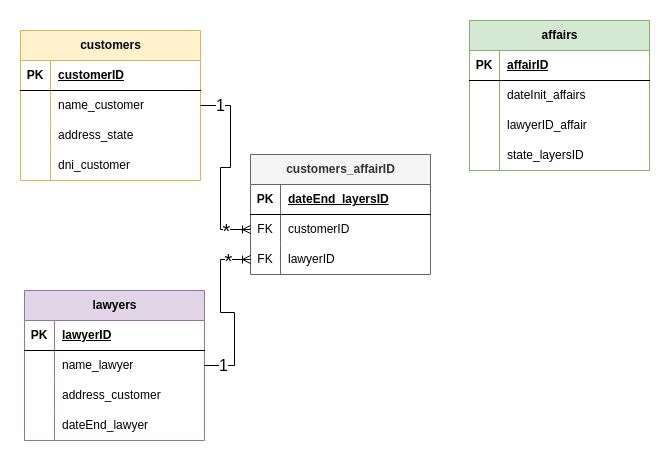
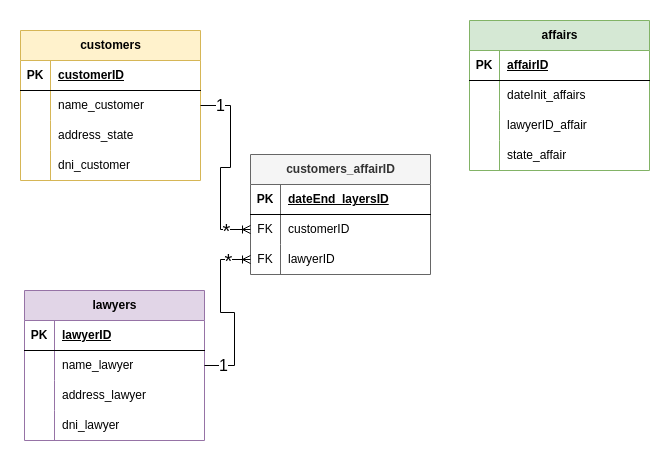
node "state_layersID": label "state_layersID" -> "state_affair"
node "address_customer": label "address_customer" -> "address_lawyer"
node "dateEnd_lawyer": label "dateEnd_lawyer" -> "dni_lawyer"
